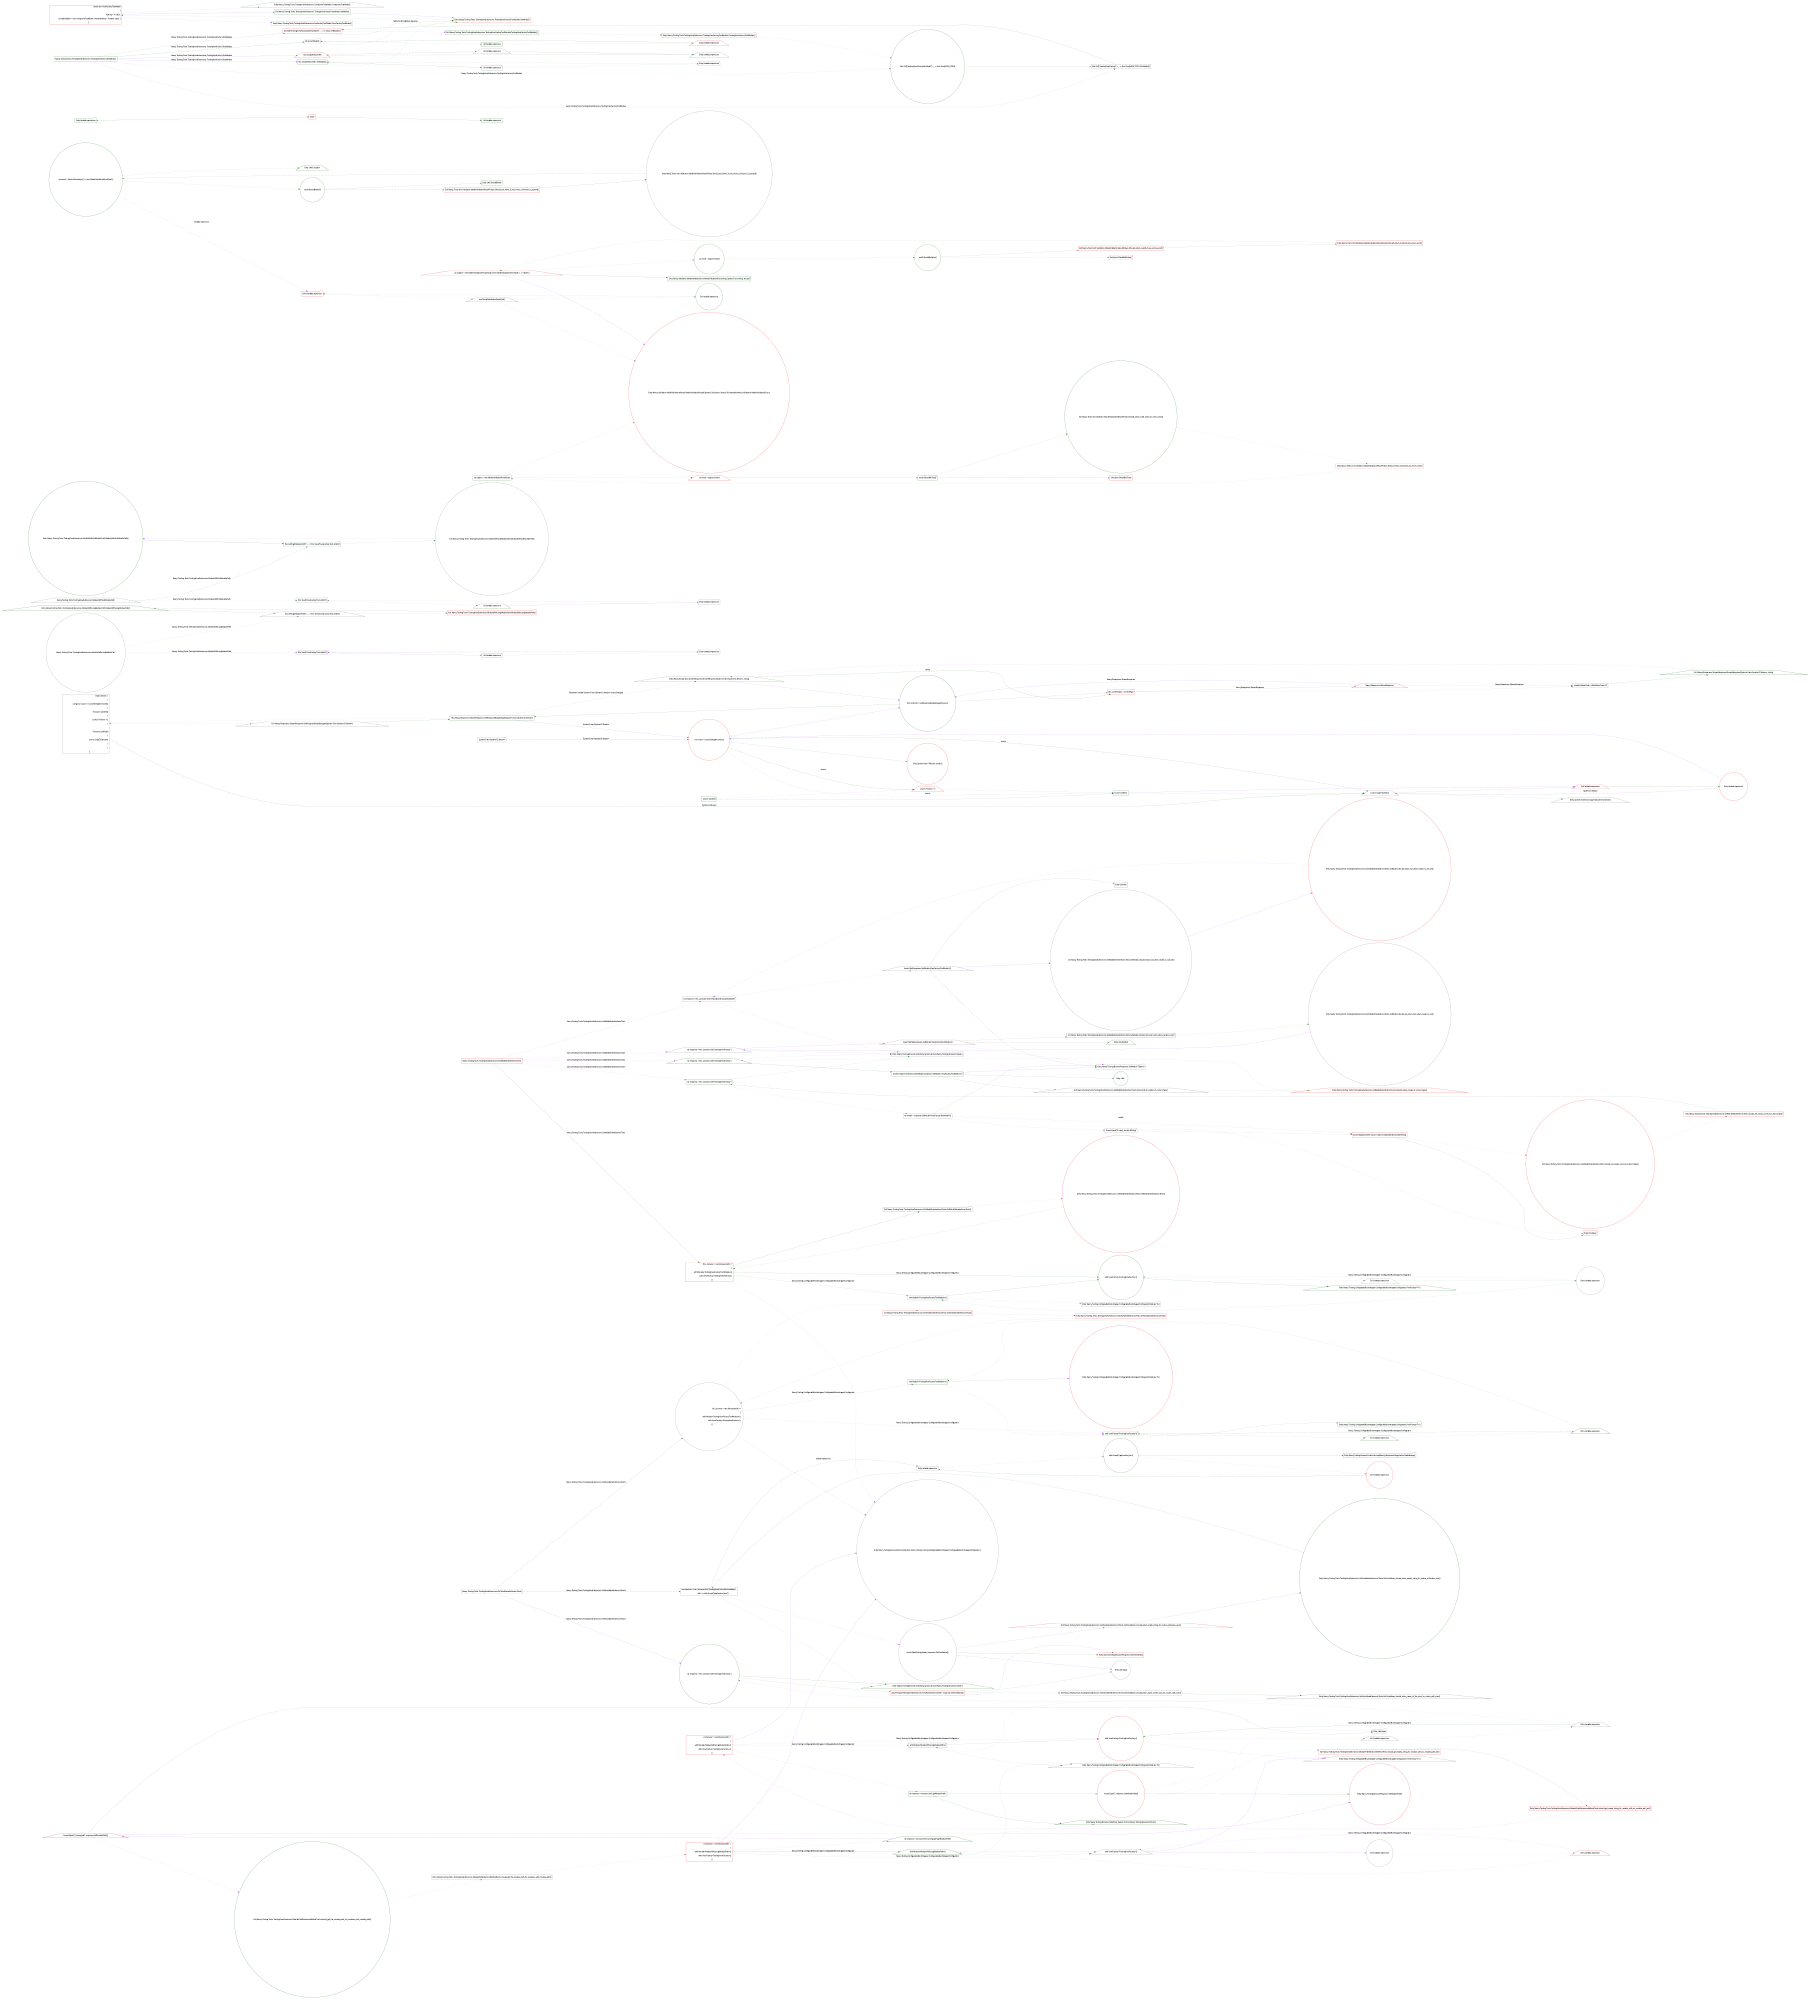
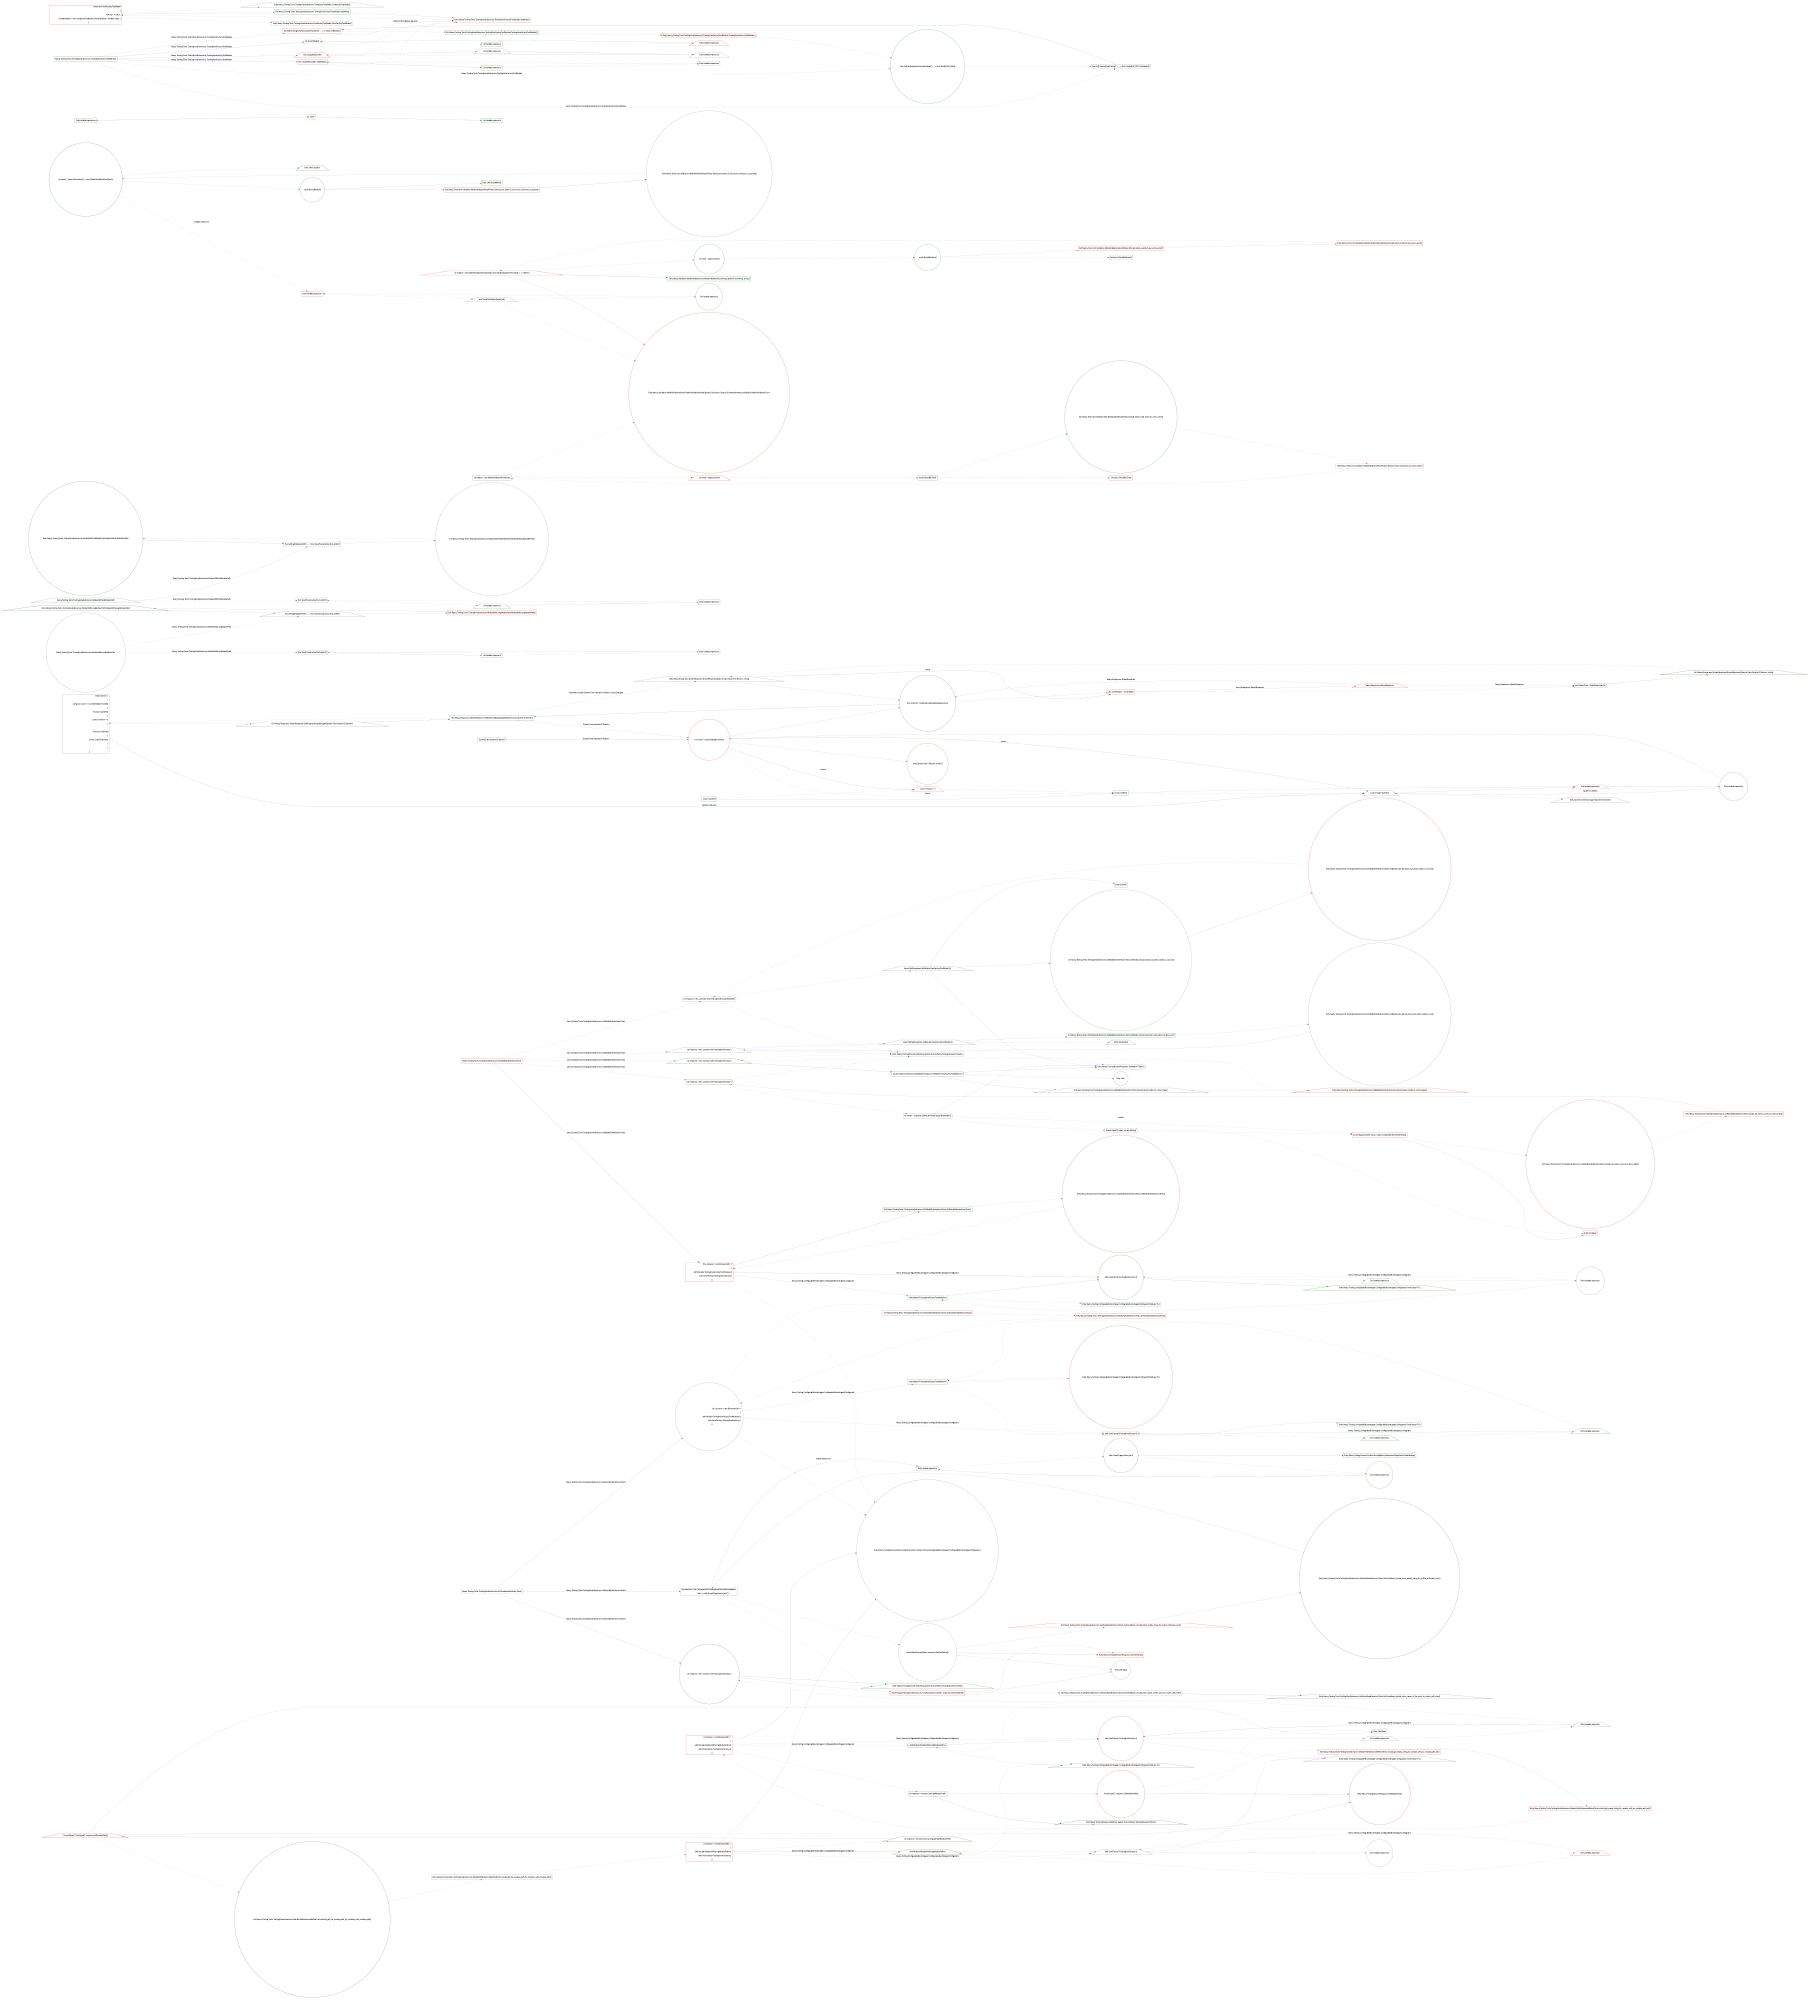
node "module.StatusCode = HttpStatusCode.OK": label "module.StatusCode = HttpStatusCode.OK" -> "this.StatusCode = HttpStatusCode.OK"
